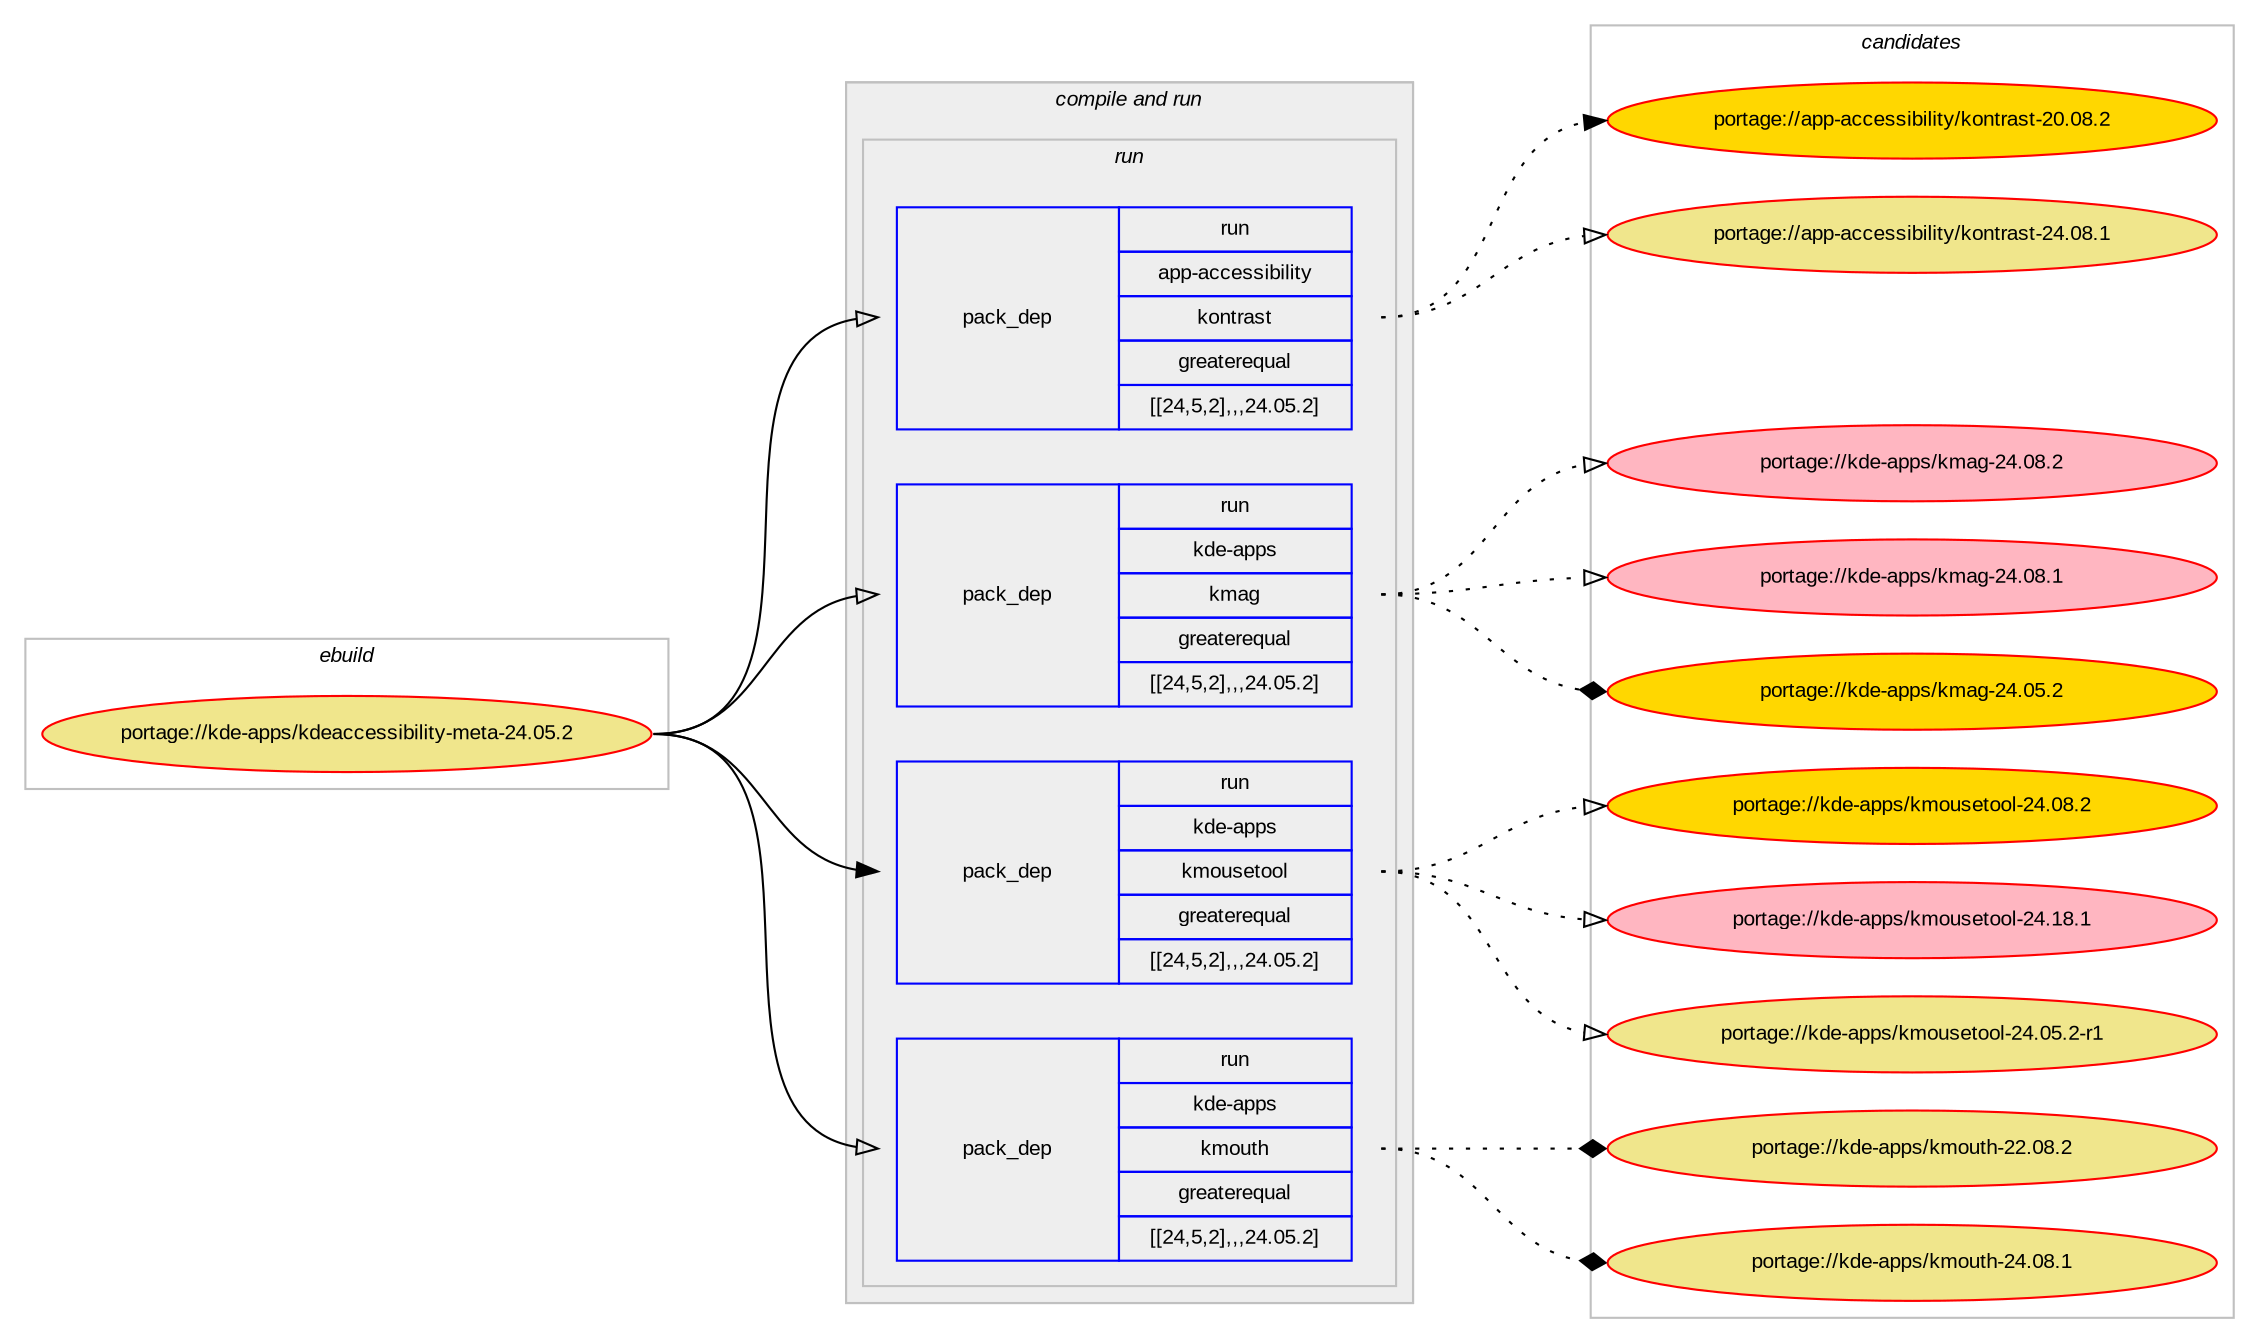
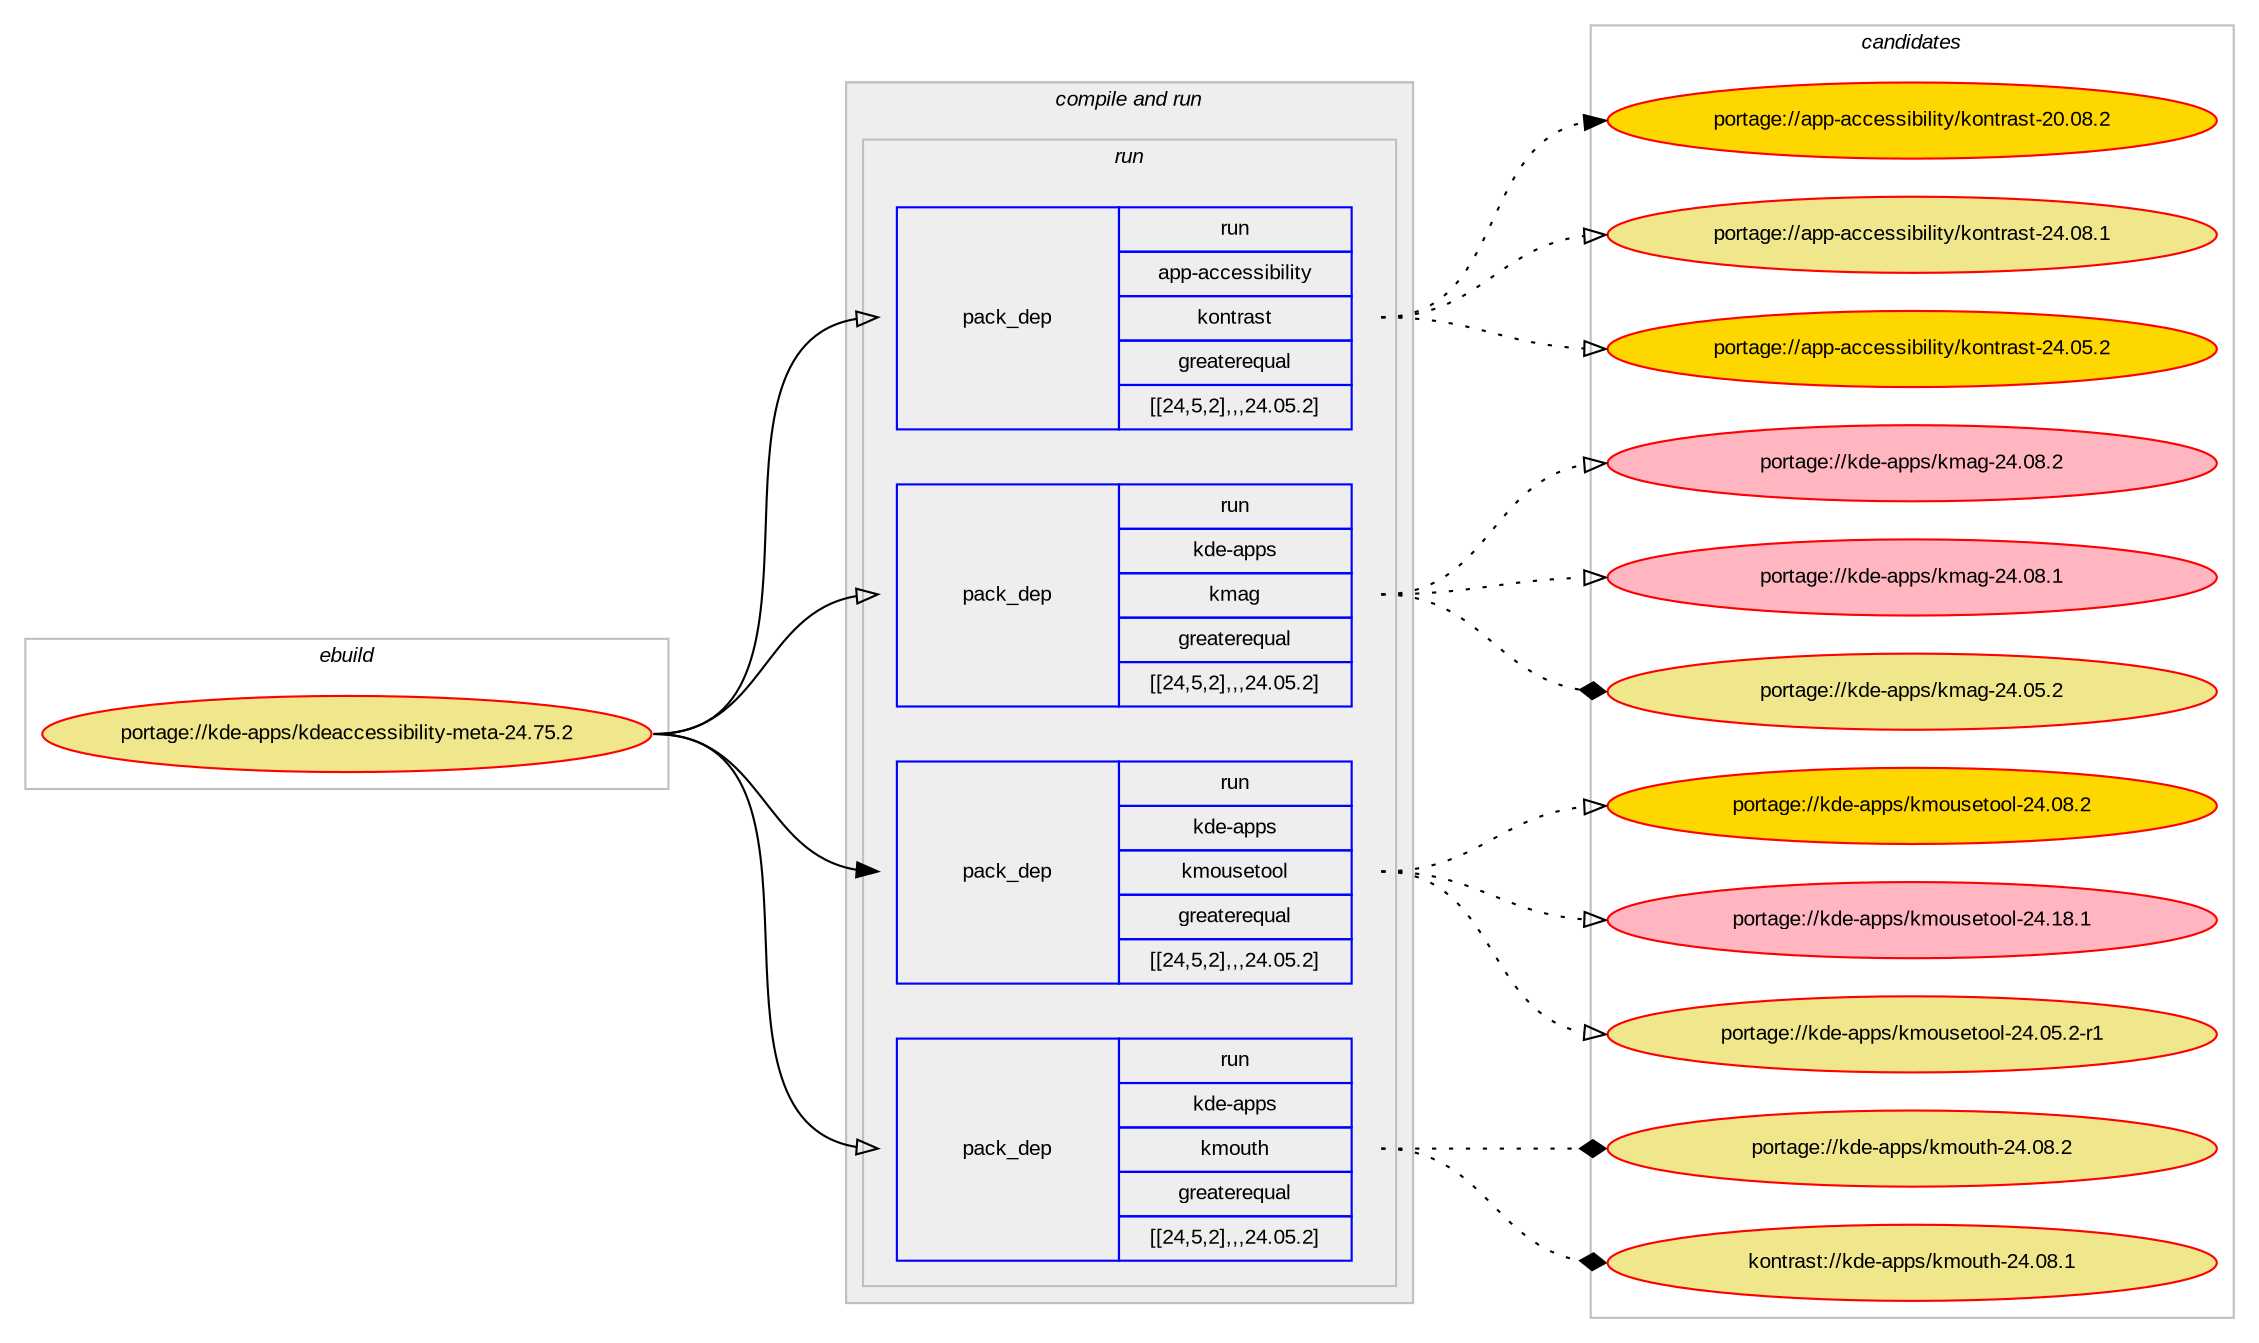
node "portage://app-accessibility/kontrast-24.05.2": added
node "portage://kde-apps/kmag-24.05.2": fillcolor gold -> khaki
node "portage://kde-apps/kdeaccessibility-meta-24.05.2": label "portage://kde-apps/kdeaccessibility-meta-24.05.2" -> "portage://kde-apps/kdeaccessibility-meta-24.75.2"
node "portage://kde-apps/kmouth-22.08.2": label "portage://kde-apps/kmouth-22.08.2" -> "portage://kde-apps/kmouth-24.08.2"
node "portage://kde-apps/kmouth-24.08.1": label "portage://kde-apps/kmouth-24.08.1" -> "kontrast://kde-apps/kmouth-24.08.1"
